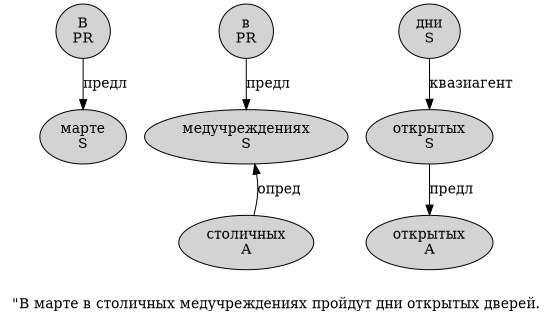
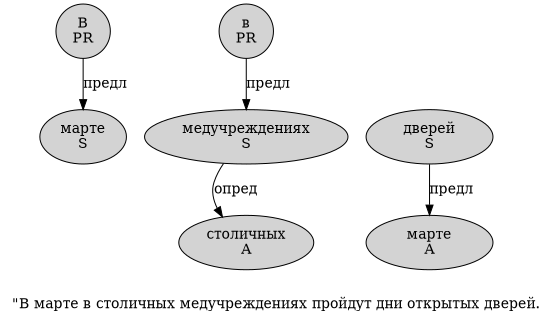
node "дни S": removed
node "открытых S": label "открытых S" -> "дверей S"
edge "столичных A" -> "медучреждениях S": reversed
node "открытых A": label "открытых A" -> "марте A"
